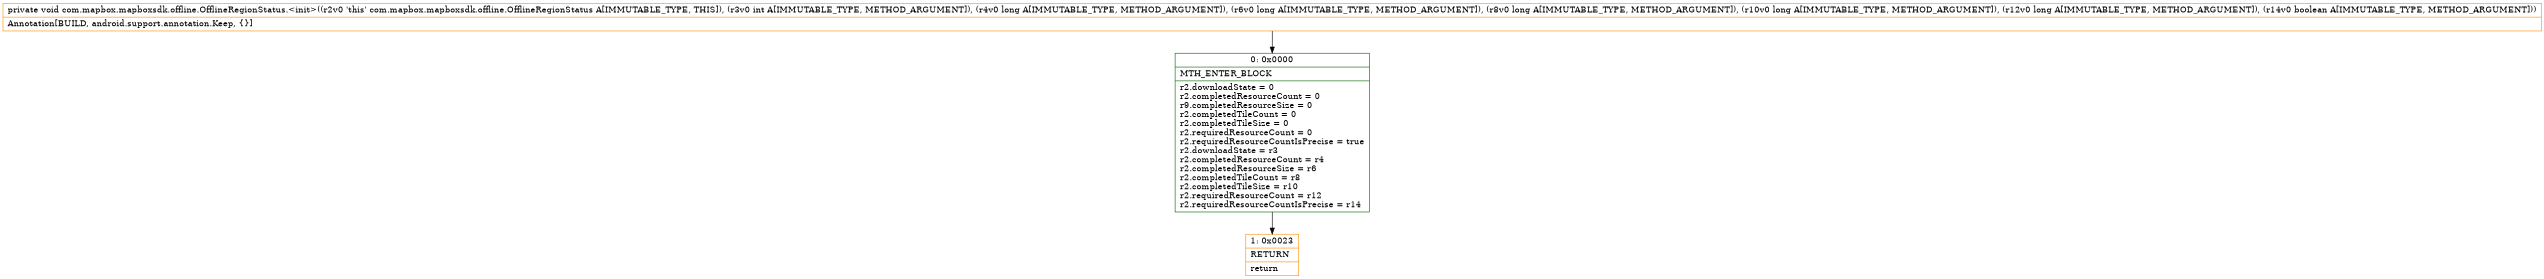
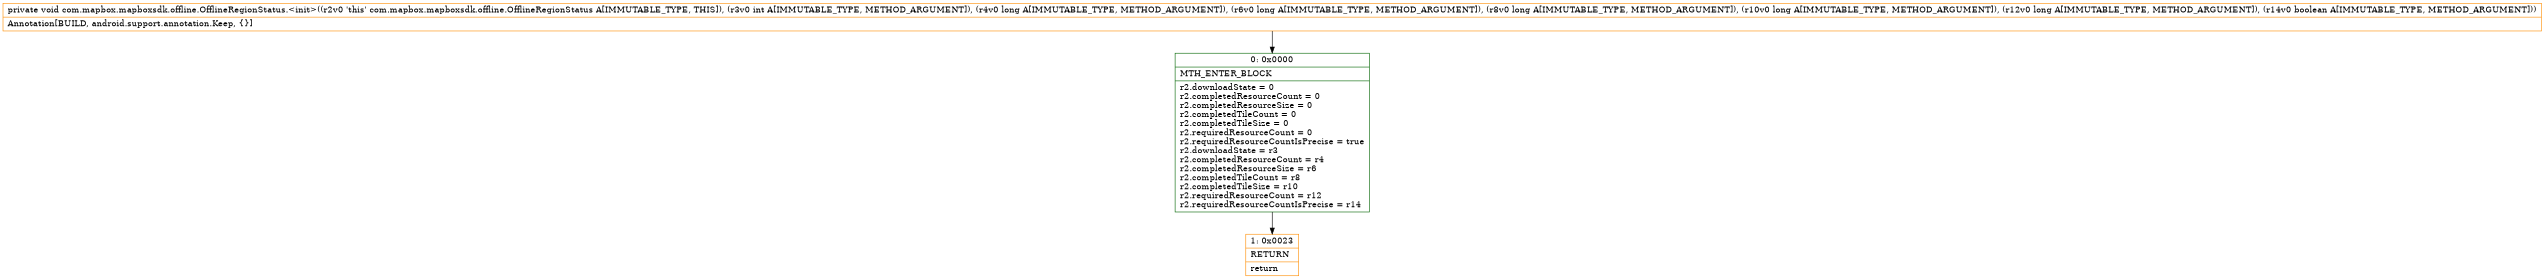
node "0: 0x0000": text "r9.completedResourceSize = 0" -> "r2.completedResourceSize = 0"
